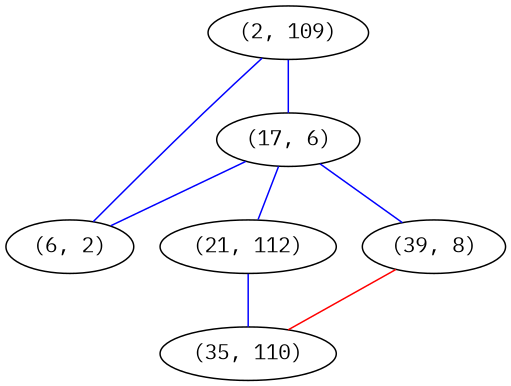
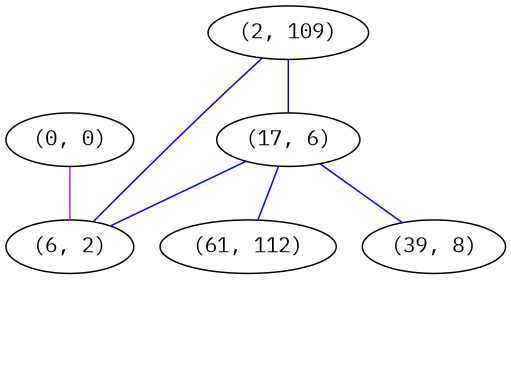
node "(0, 0)": added
node "(21, 112)": label "(21, 112)" -> "(61, 112)"
node "(35, 110)": removed
